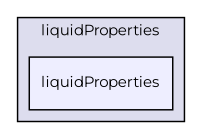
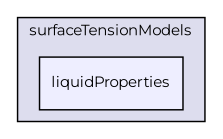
cluster "liquidProperties": label "liquidProperties" -> "surfaceTensionModels"
